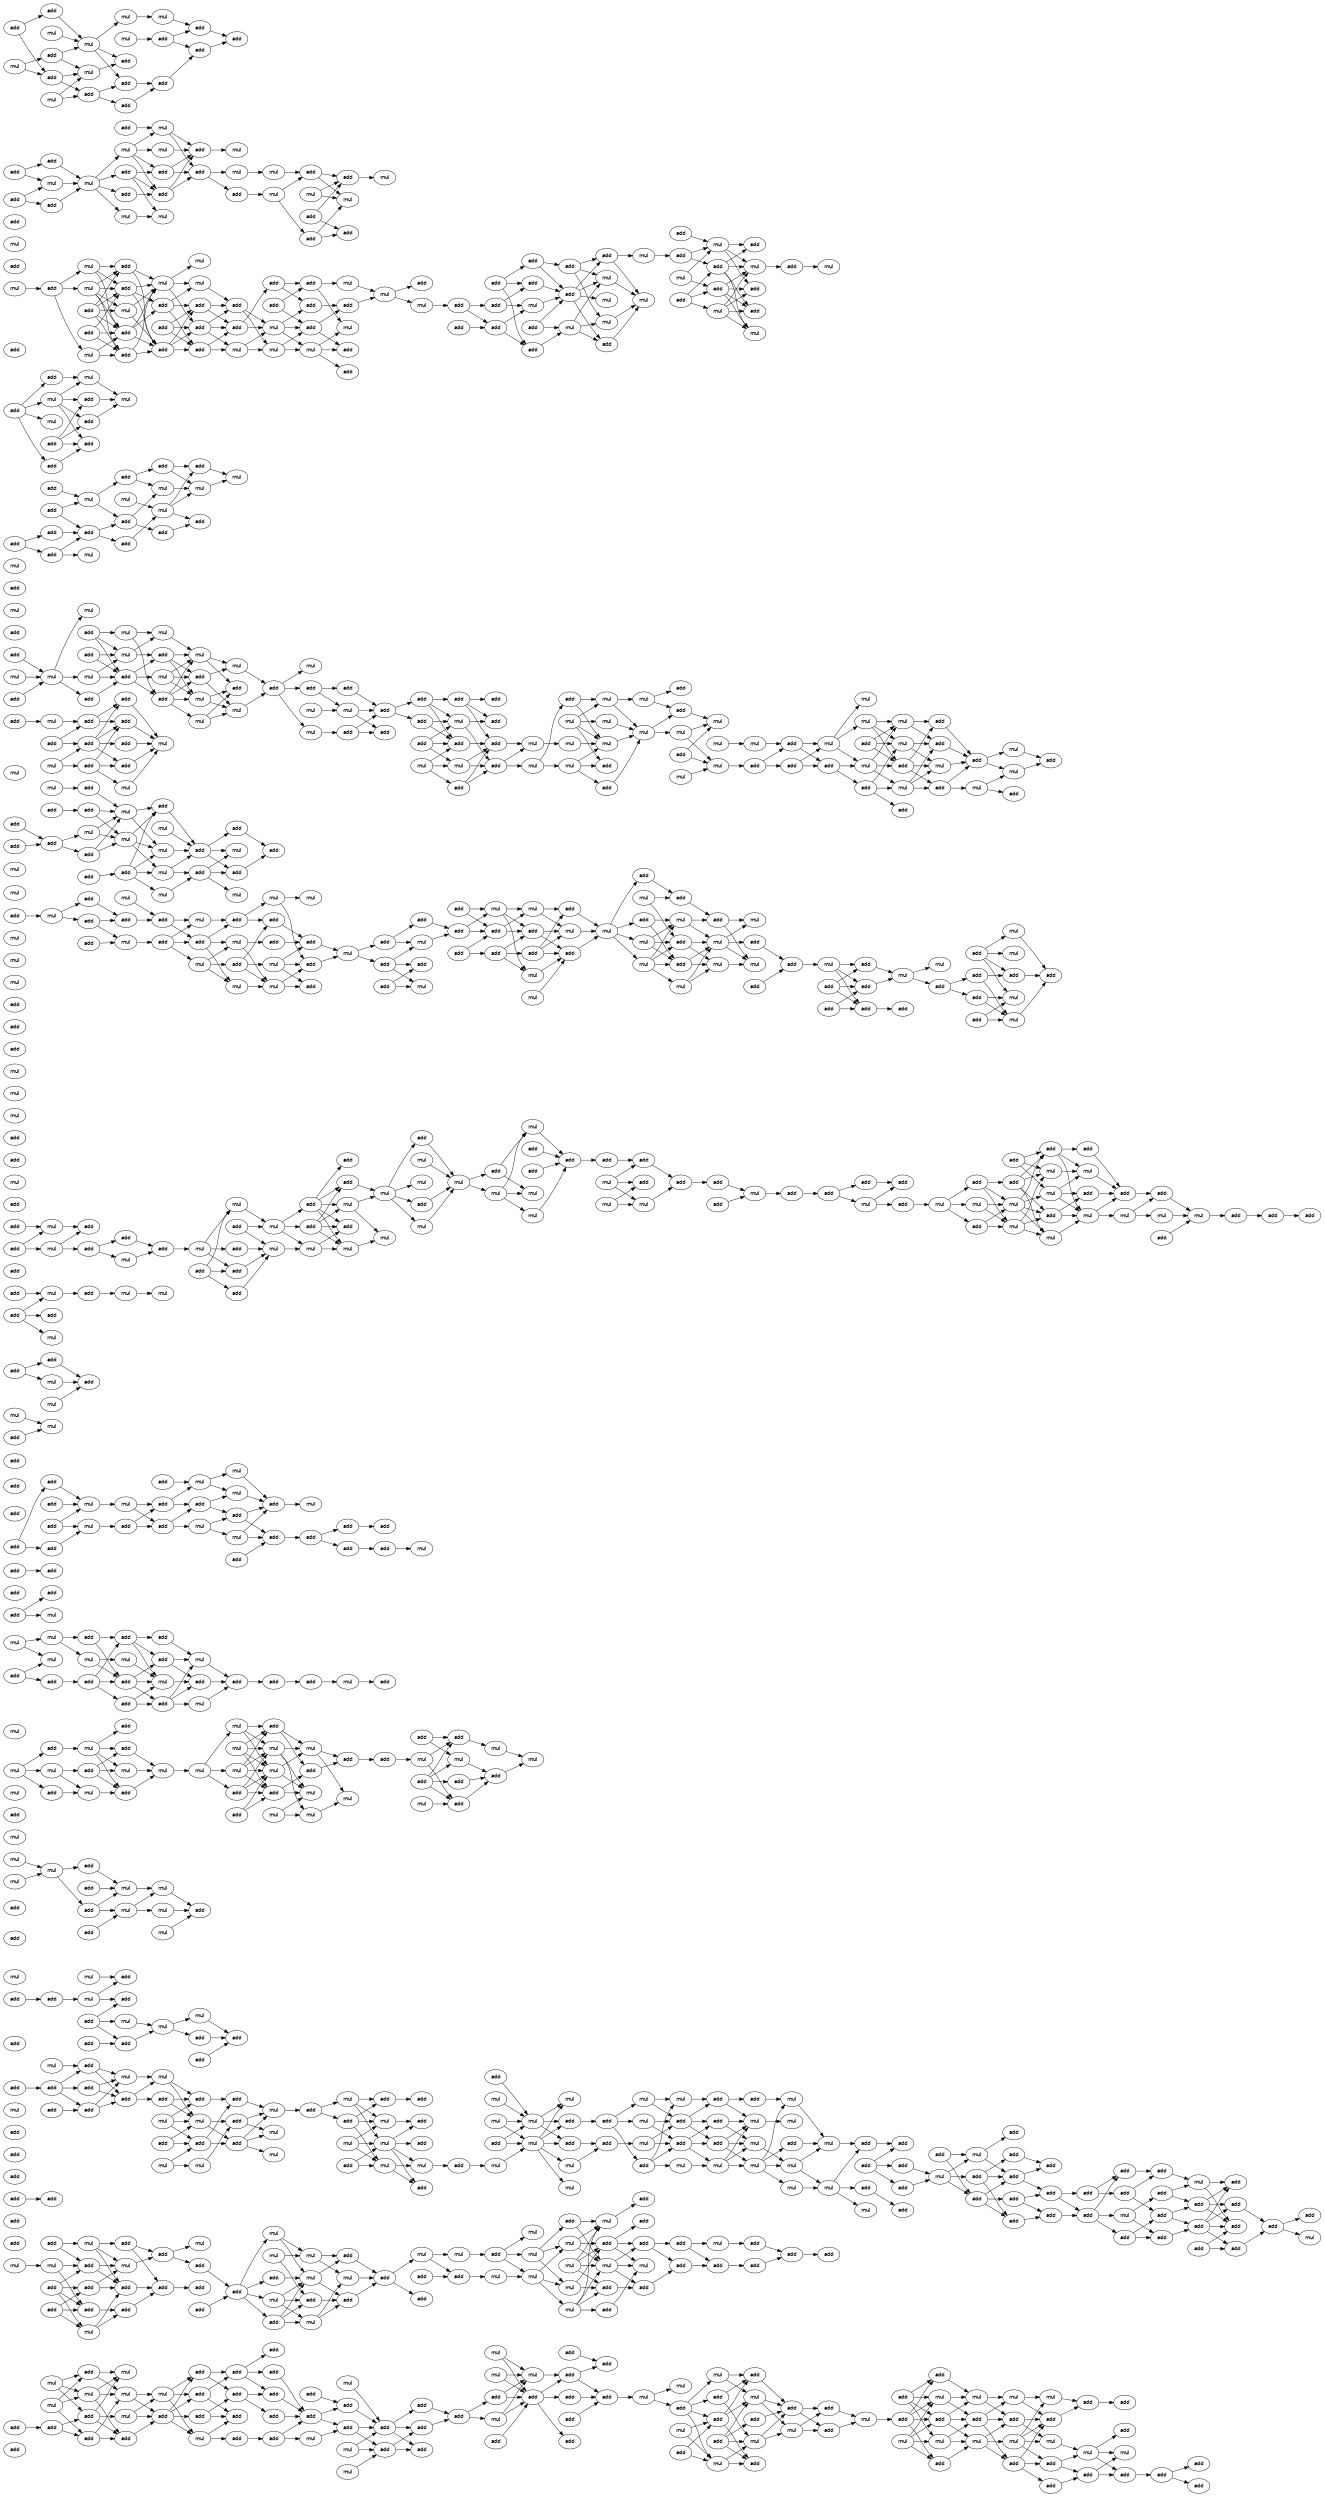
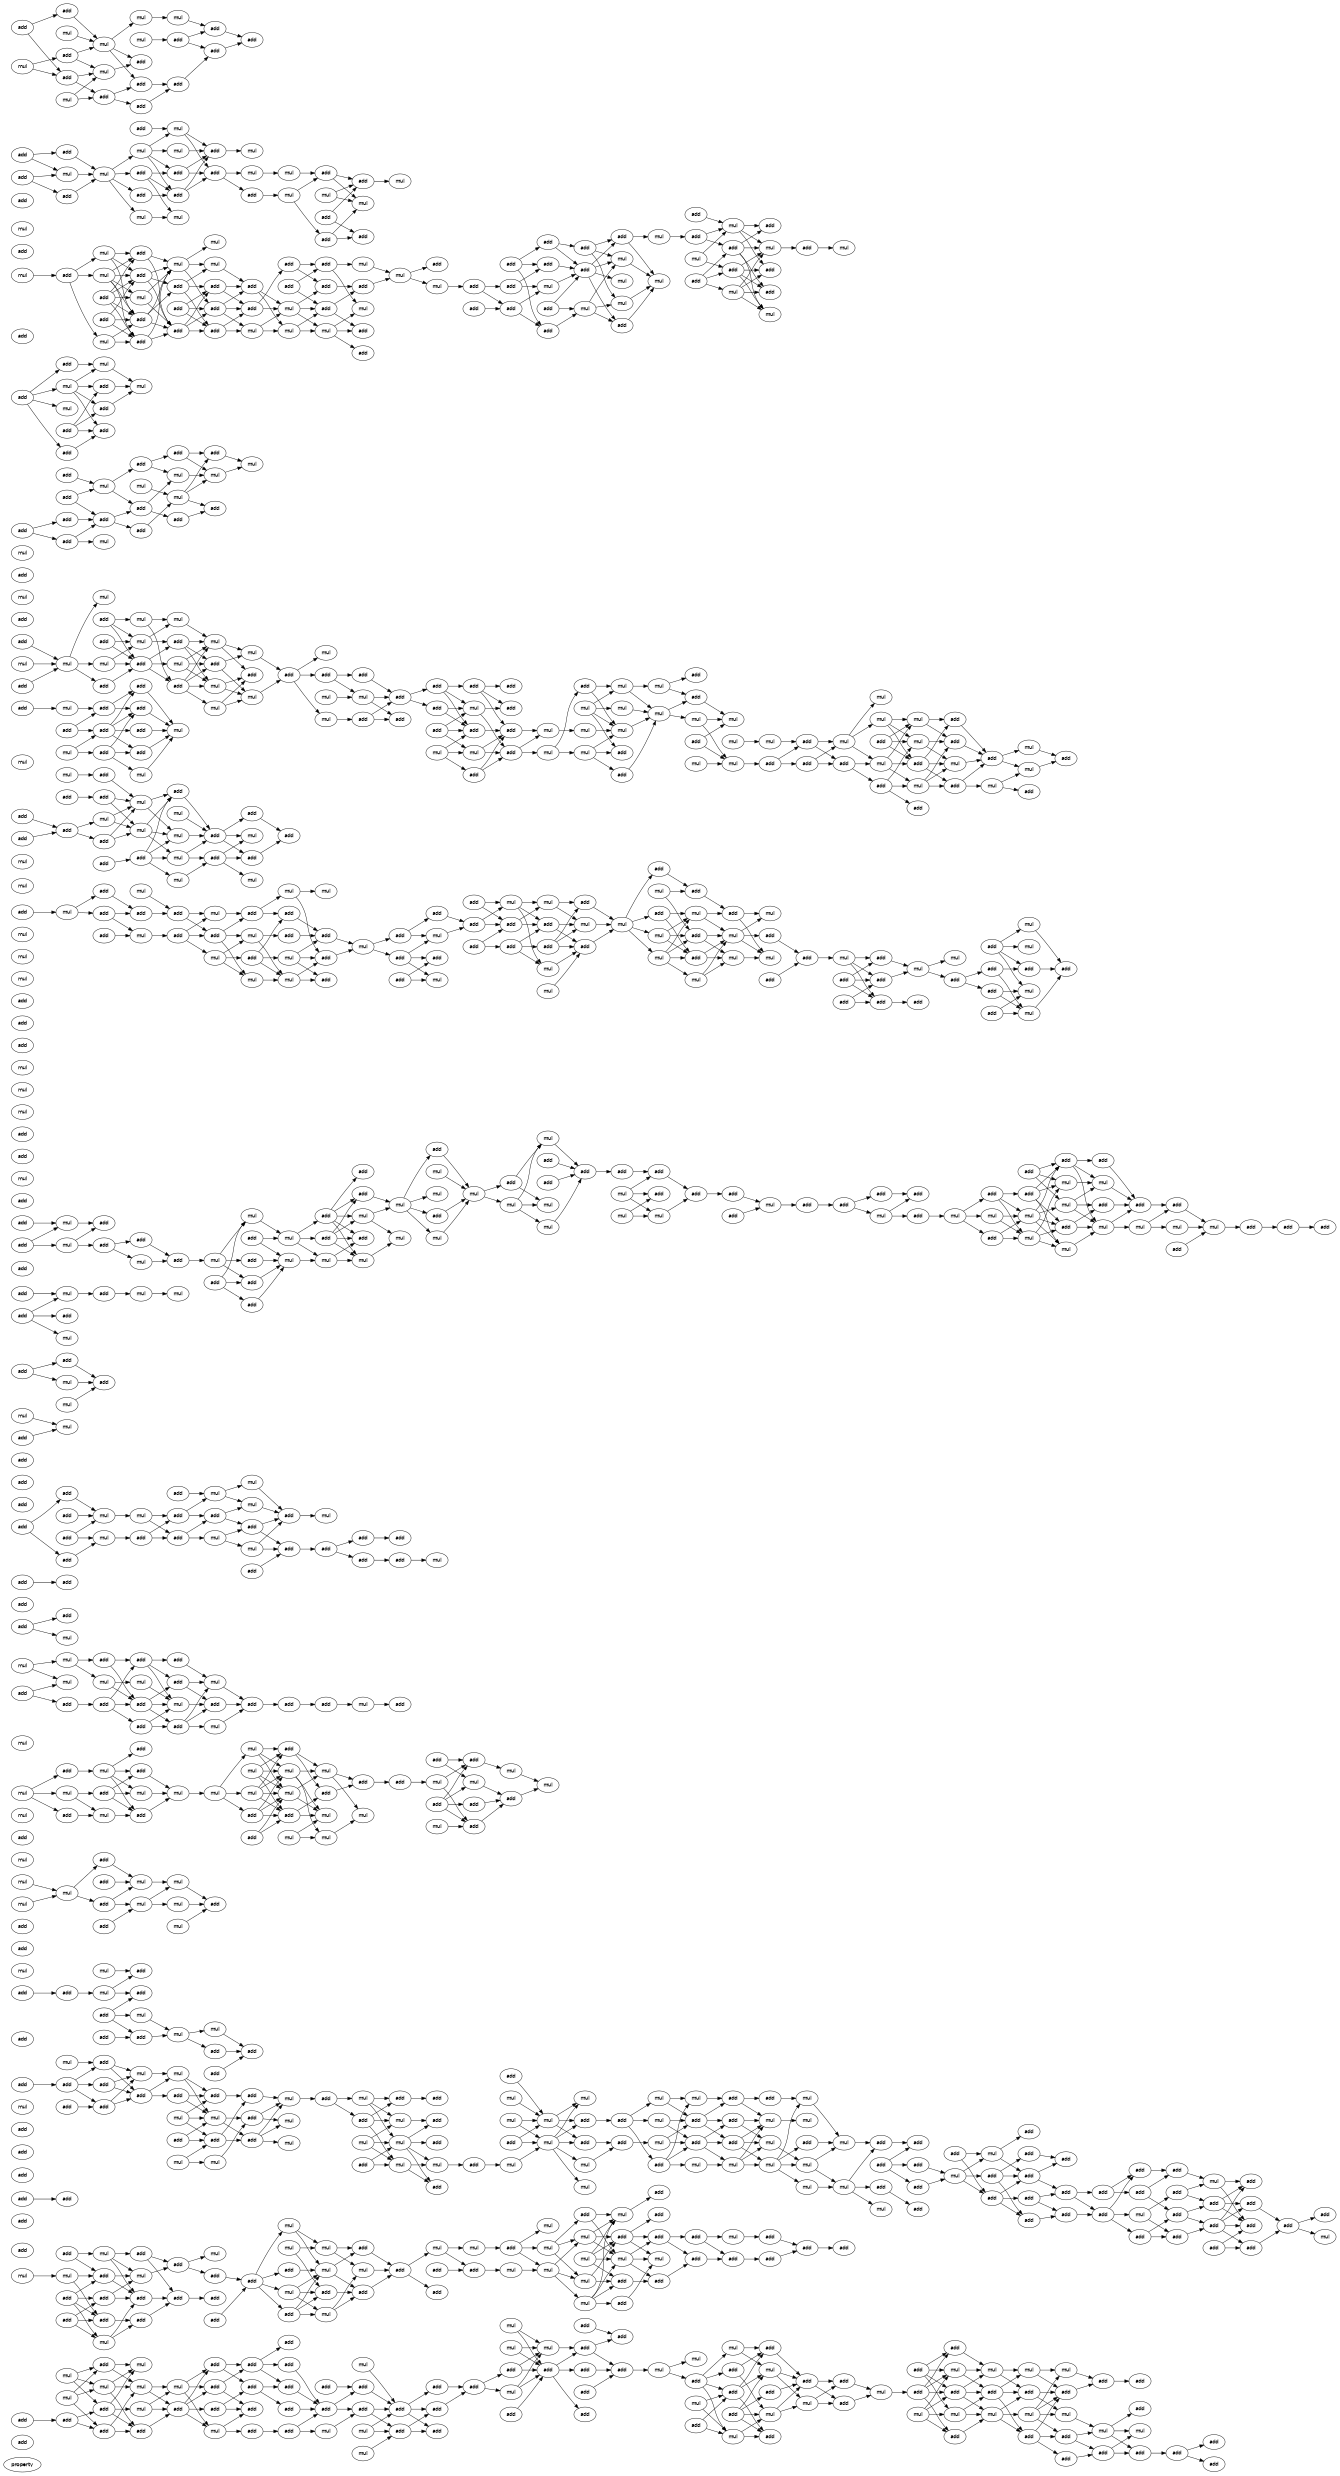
node "property": added
